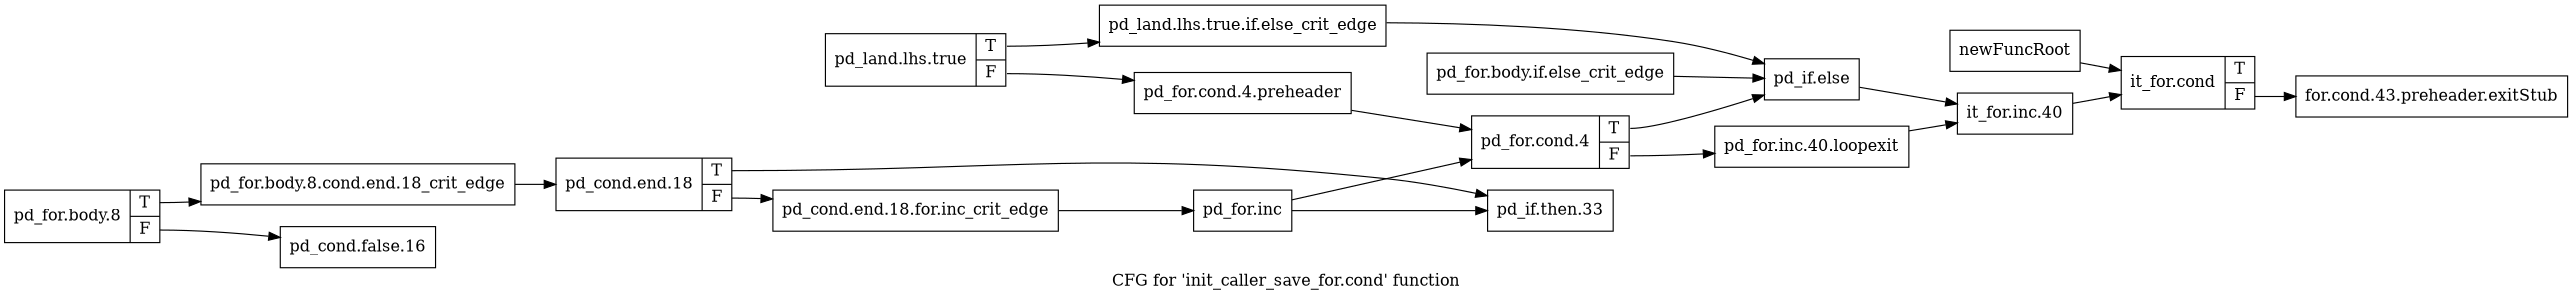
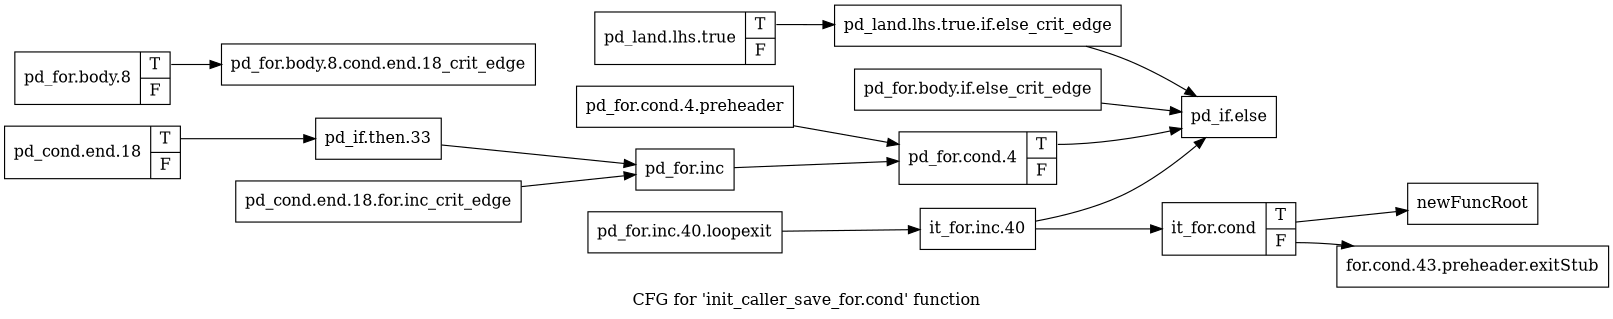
edge "newFuncRoot" -> "it_for.cond": reversed
edge "pd_land.lhs.true" -> "pd_for.cond.4.preheader": removed
edge "pd_if.else" -> "it_for.inc.40": reversed
edge "pd_for.cond.4" -> "pd_for.inc.40.loopexit": removed
edge "pd_for.body.8.cond.end.18_crit_edge" -> "pd_cond.end.18": removed
edge "pd_cond.end.18" -> "pd_cond.end.18.for.inc_crit_edge": removed
edge "pd_for.inc" -> "pd_if.then.33": reversed
node "pd_cond.false.16": removed
